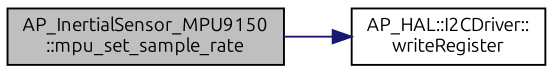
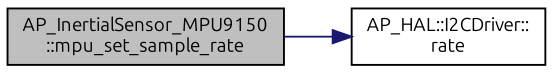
node "AP_HAL::I2CDriver:: writeRegister": label "AP_HAL::I2CDriver:: writeRegister" -> "AP_HAL::I2CDriver:: rate"
